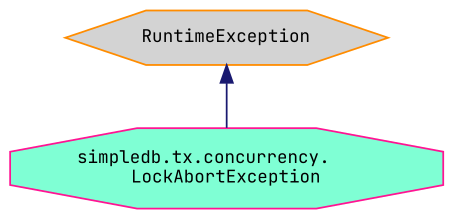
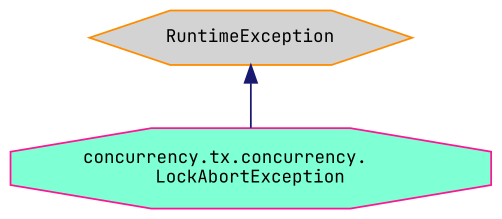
node "simpledb.tx.concurrency. LockAbortException": label "simpledb.tx.concurrency. LockAbortException" -> "concurrency.tx.concurrency. LockAbortException"
